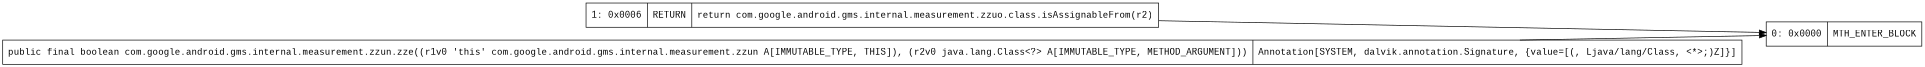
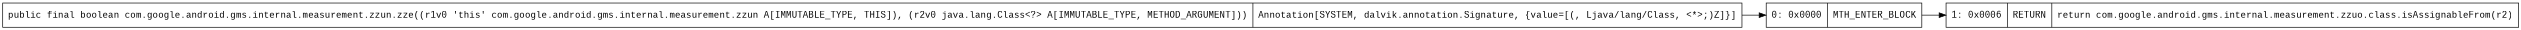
edge "1: 0x0006" -> "0: 0x0000": reversed
